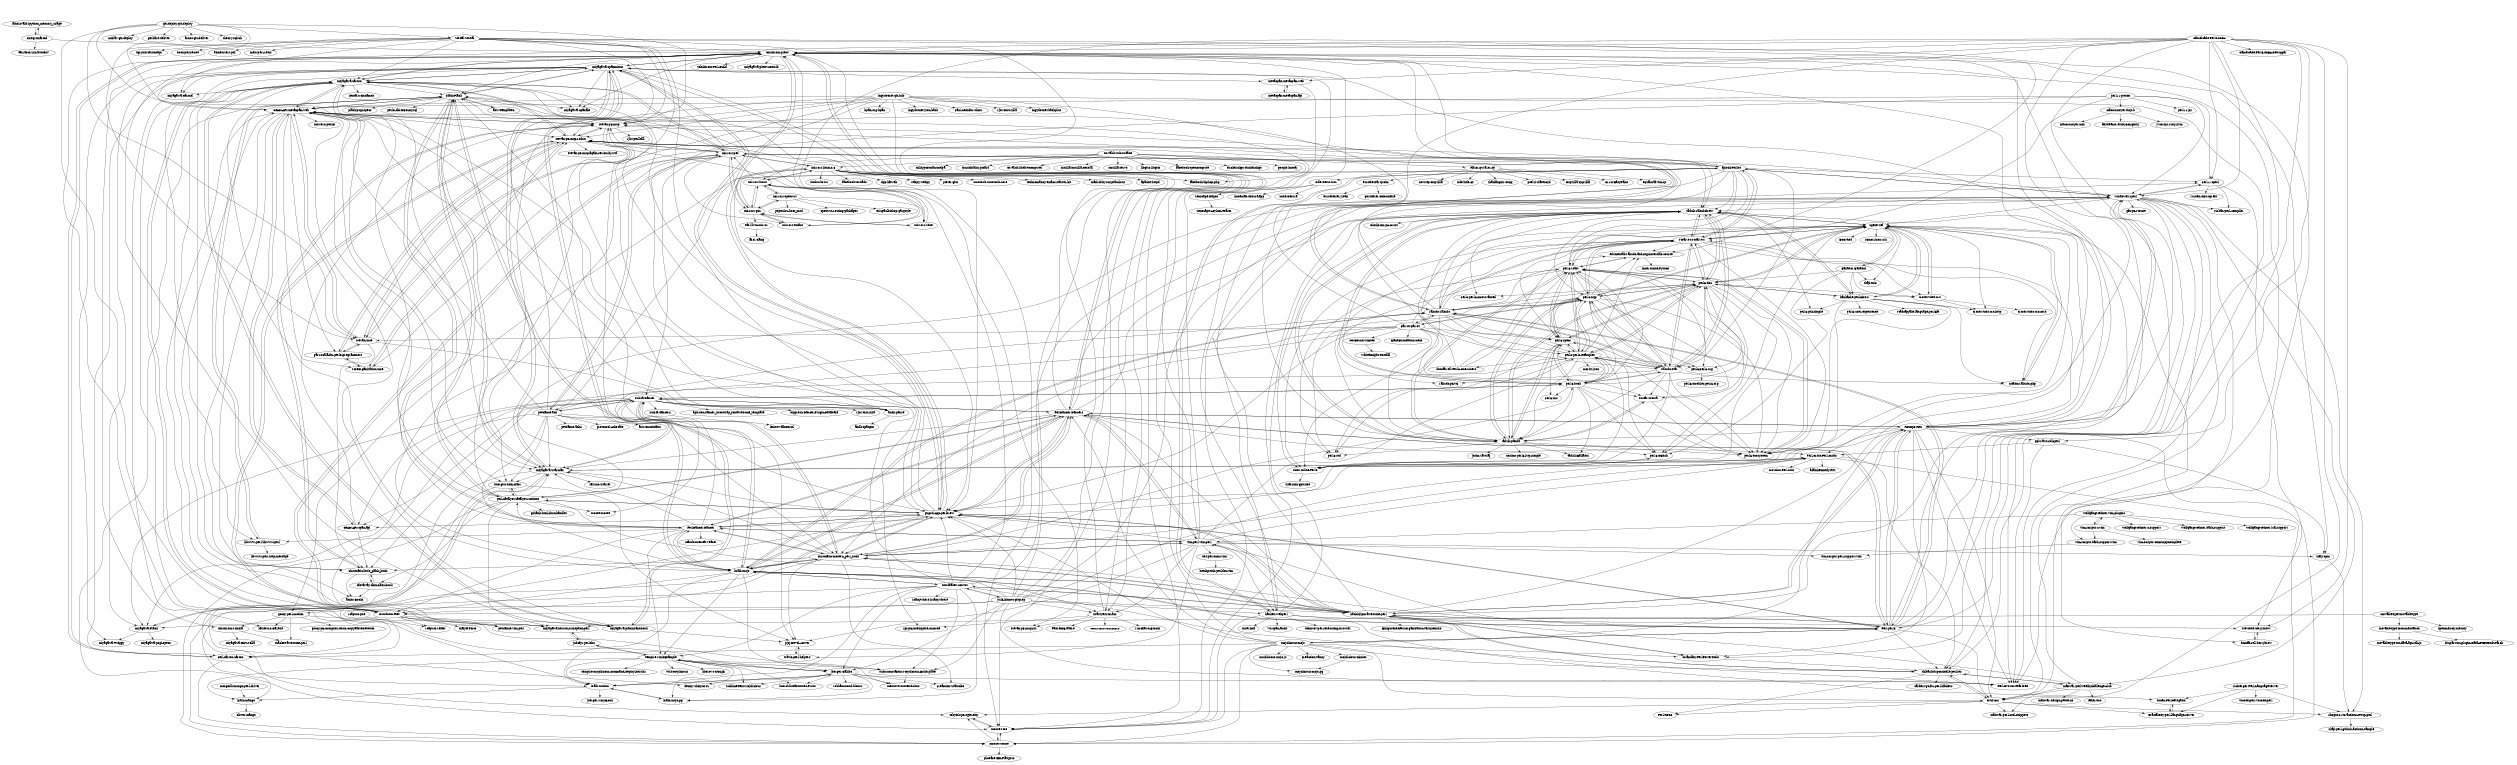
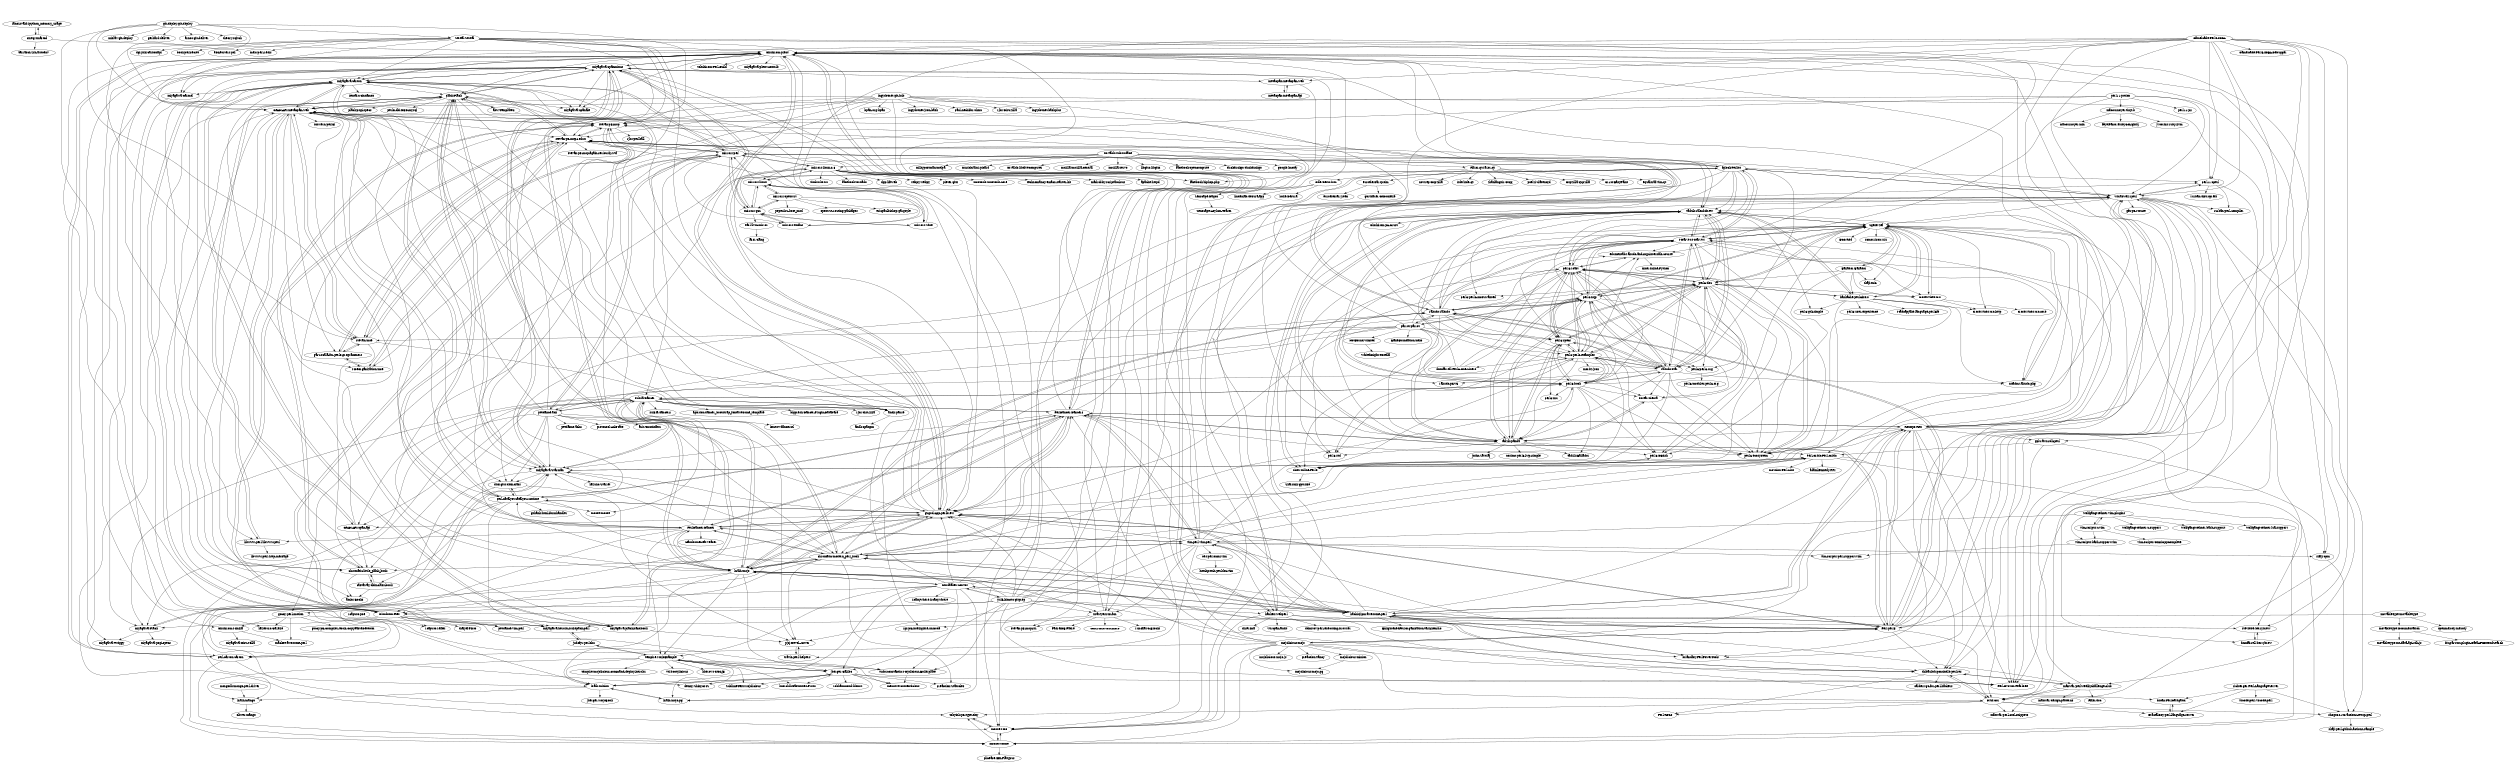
edge "Perl/perl5" -> "MoarVM/MoarVM": added
